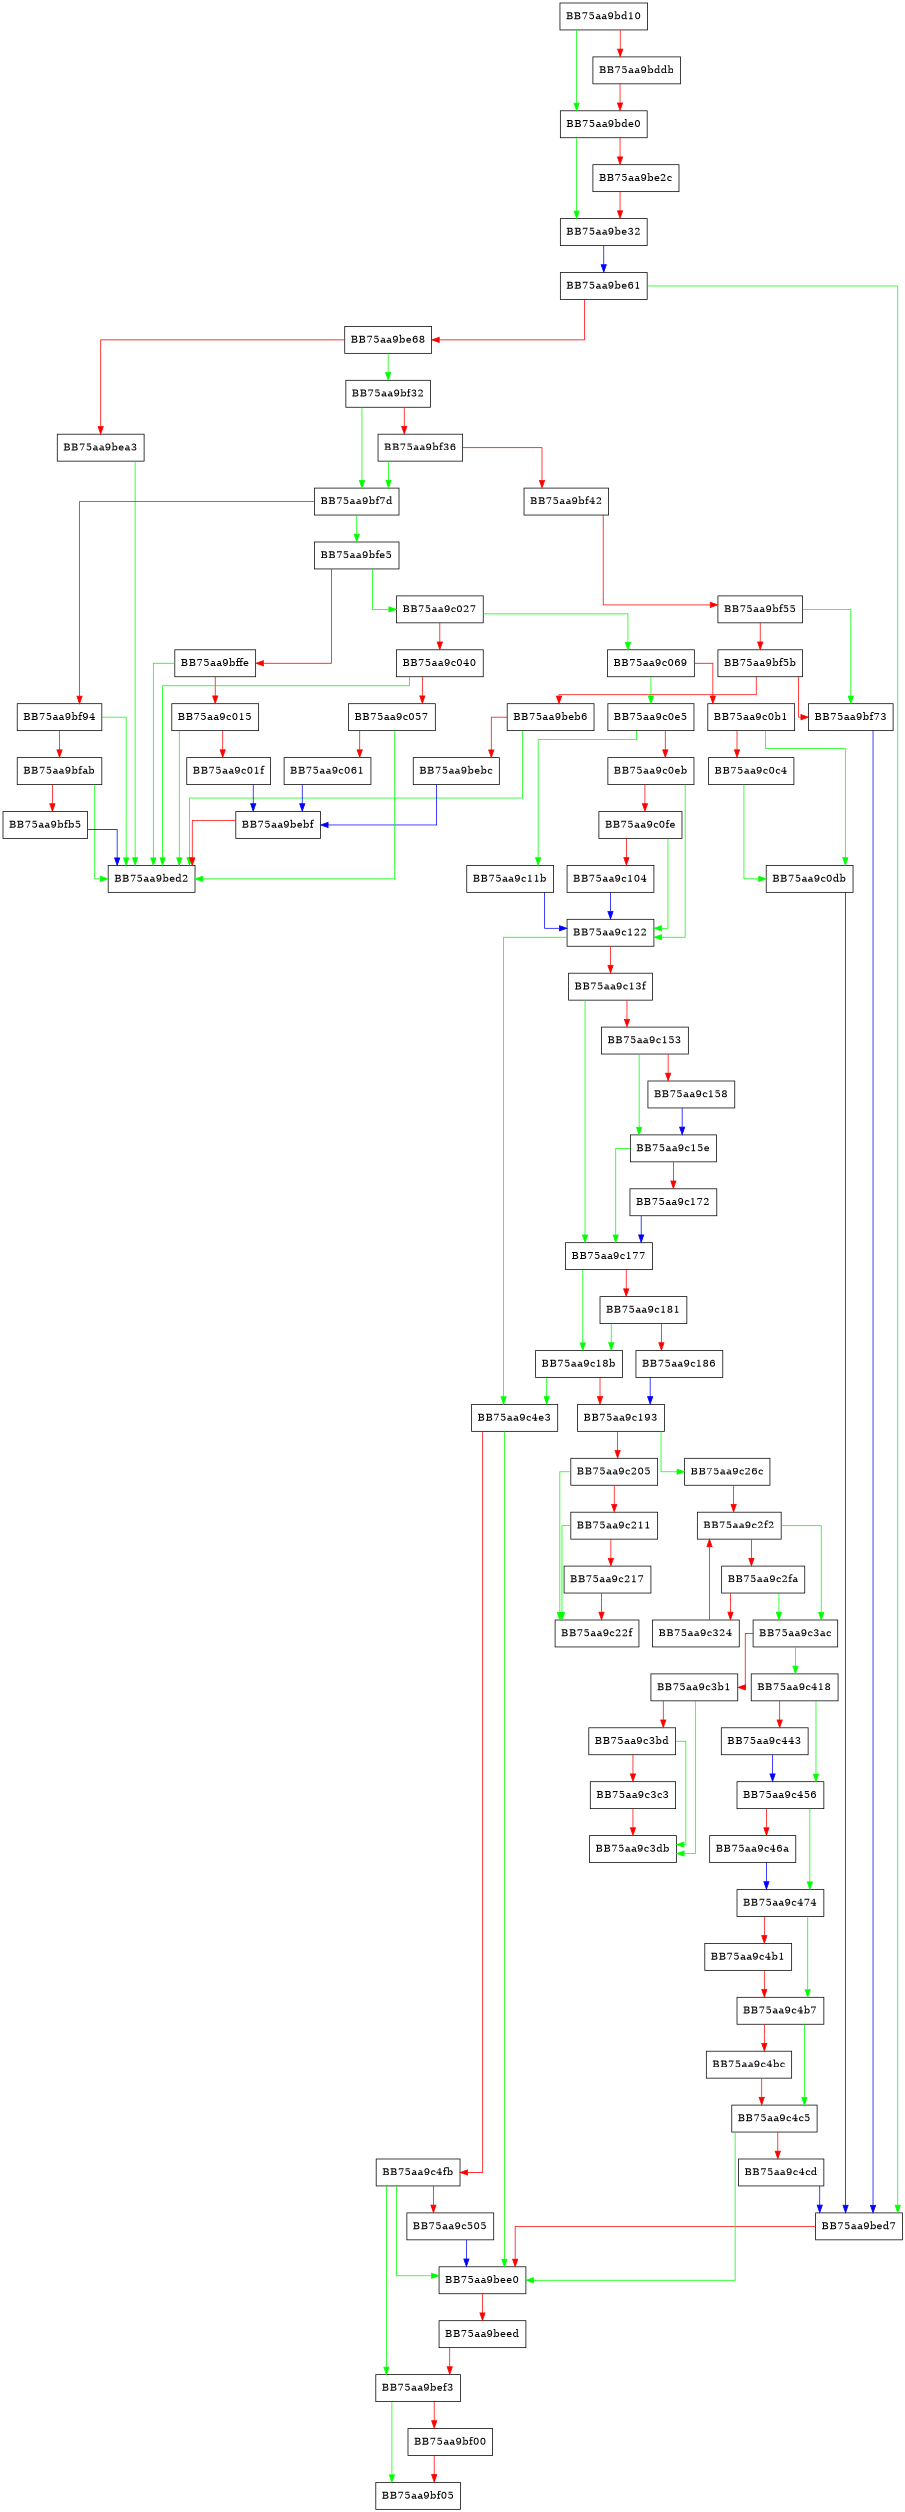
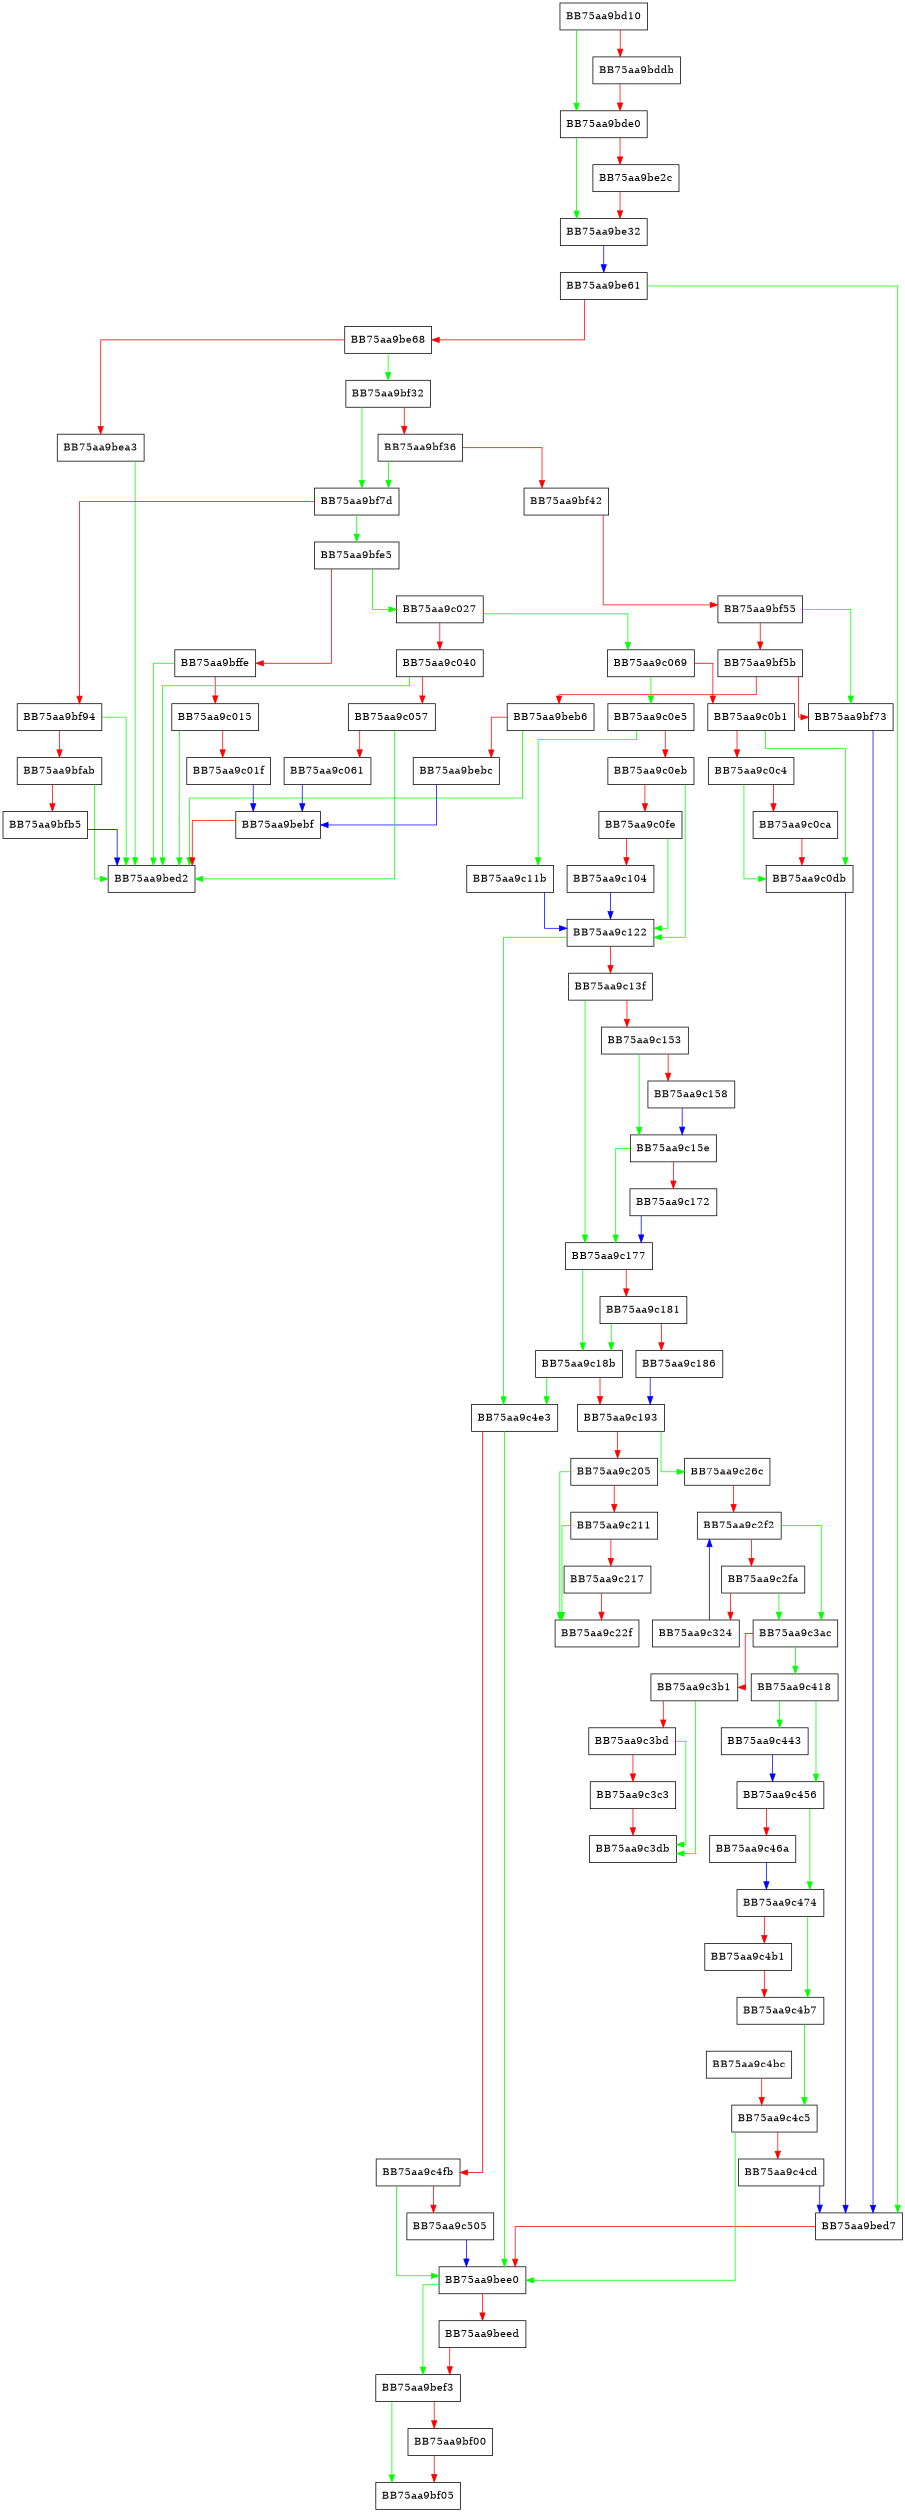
node "BB75aa9c0ca": added
edge "BB75aa9c324" -> "BB75aa9c2f2": color red -> blue
edge "BB75aa9c418" -> "BB75aa9c443": color red -> green
edge "BB75aa9c4b7" -> "BB75aa9c4bc": removed
edge "BB75aa9c4fb" -> "BB75aa9bef3": now "BB75aa9bee0" -> "BB75aa9bef3"
